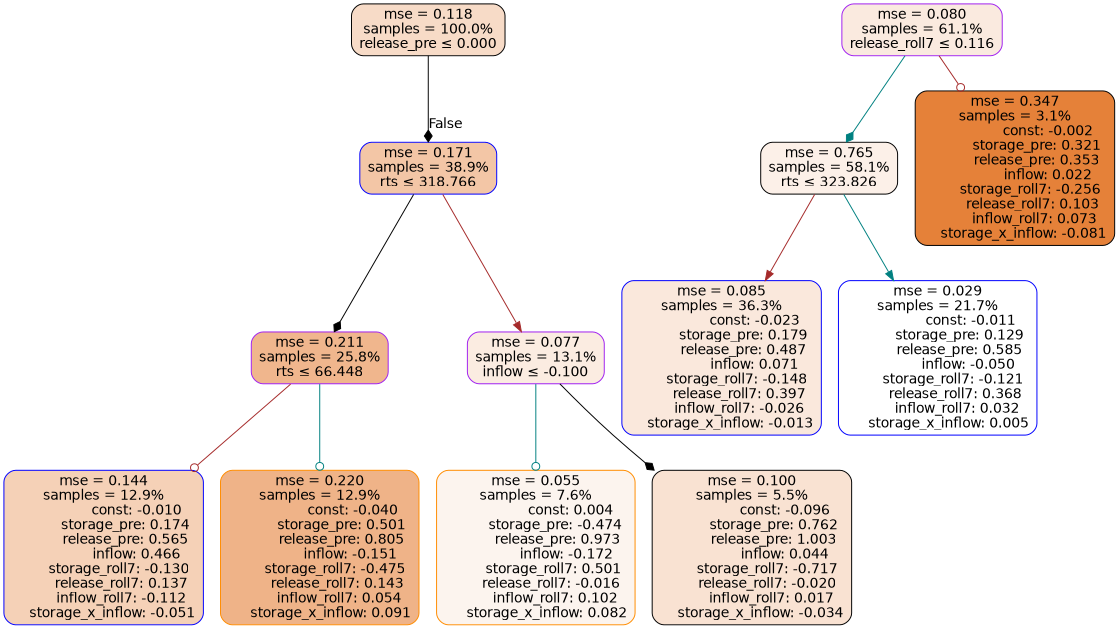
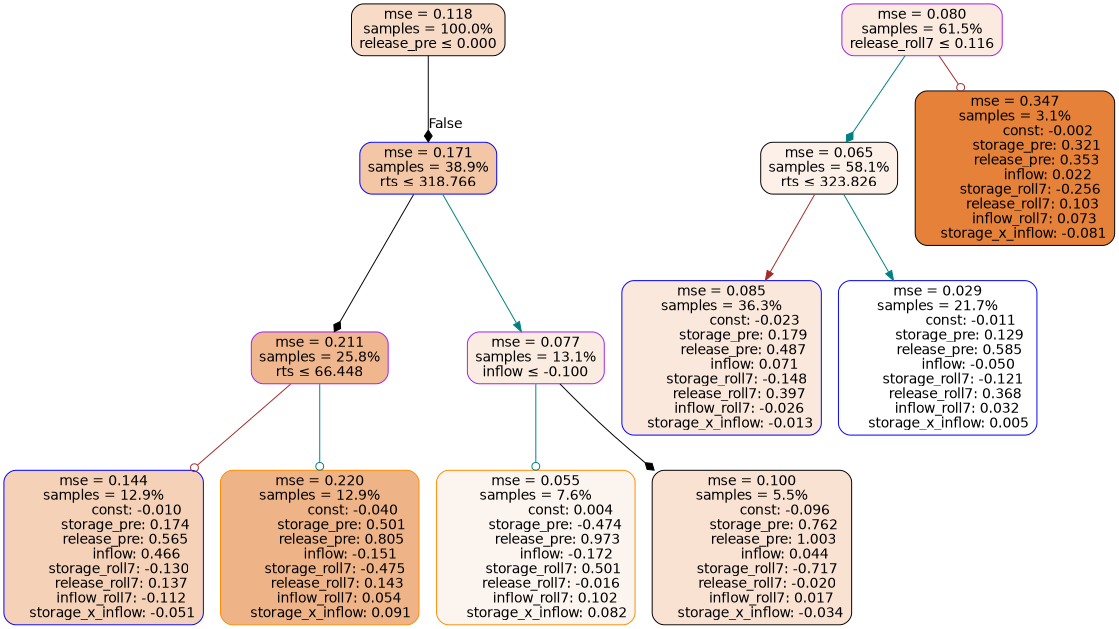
node "mse = 0.080 samples = 61.1% release_roll7 ≤ 0.116": label "mse = 0.080 samples = 61.1% release_roll7 ≤ 0.116" -> "mse = 0.080 samples = 61.5% release_roll7 ≤ 0.116"
node "mse = 0.765 samples = 58.1% rts ≤ 323.826": label "mse = 0.765 samples = 58.1% rts ≤ 323.826" -> "mse = 0.065 samples = 58.1% rts ≤ 323.826"
edge "mse = 0.171 samples = 38.9% rts ≤ 318.766" -> "mse = 0.077 samples = 13.1% inflow ≤ -0.100": color brown -> teal
